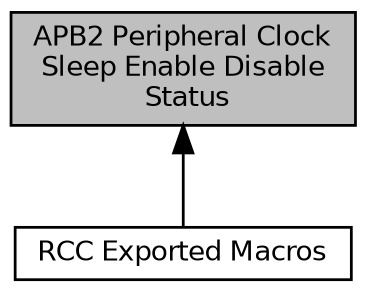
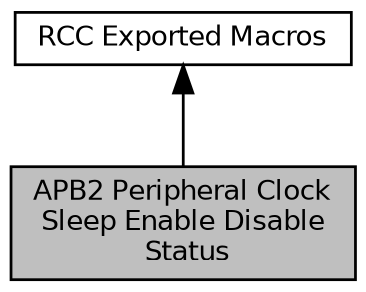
edge "RCC Exported Macros" -> "APB2 Peripheral Clock Sleep Enable Disable Status": reversed
